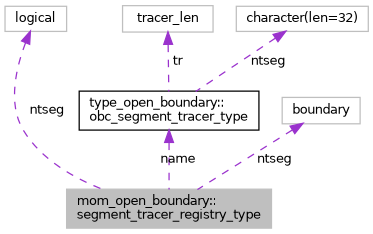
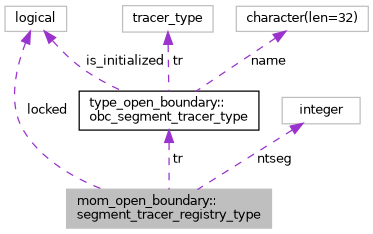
node "tracer_len": label "tracer_len" -> "tracer_type"
edge "type_open_boundary:: obc_segment_tracer_type" -> "character(len=32)": label " ntseg" -> " name"
edge "type_open_boundary:: obc_segment_tracer_type" -> "logical": added, label "is_initialized"
edge "mom_open_boundary:: segment_tracer_registry_type" -> "logical": label " ntseg" -> " locked"
node "boundary": label "boundary" -> "integer"
edge "mom_open_boundary:: segment_tracer_registry_type" -> "type_open_boundary:: obc_segment_tracer_type": label " name" -> " tr"
